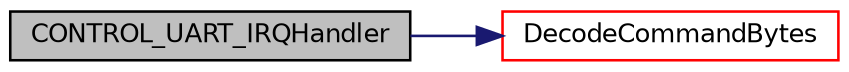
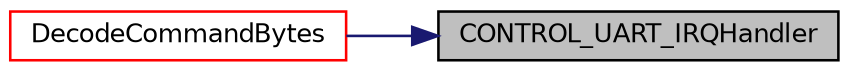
edge "CONTROL_UART_IRQHandler" -> "DecodeCommandBytes": reversed
